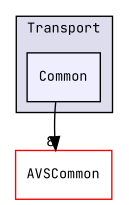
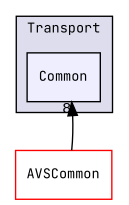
edge "Common" -> "AVSCommon": reversed
